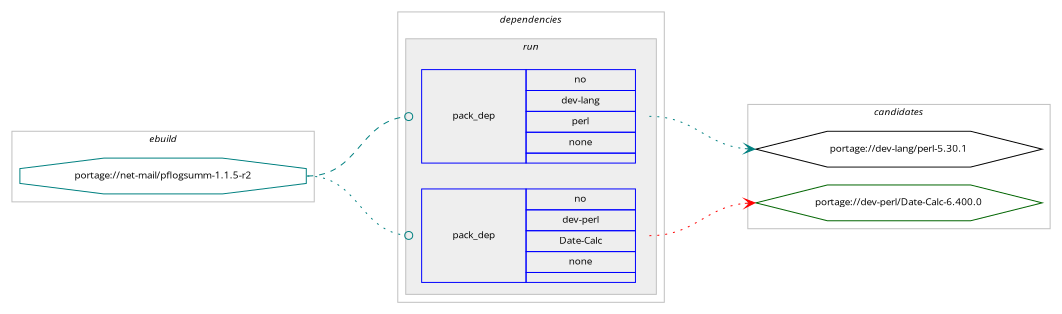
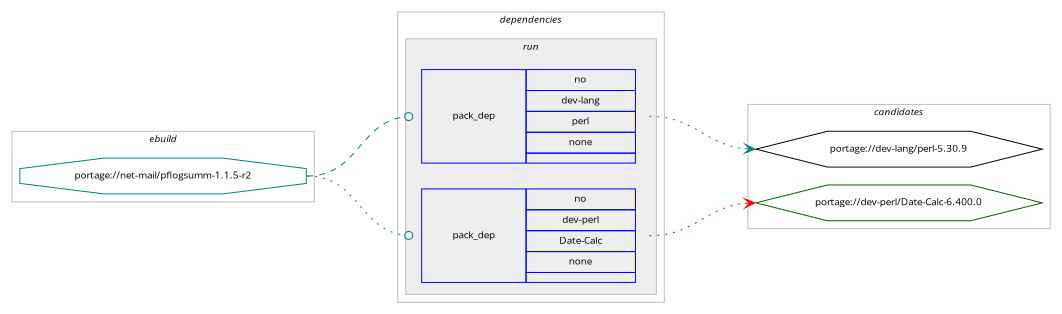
node "portage://dev-lang/perl-5.30.1": label "portage://dev-lang/perl-5.30.1" -> "portage://dev-lang/perl-5.30.9"
